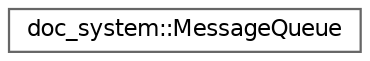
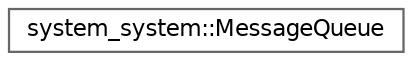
node "doc_system::MessageQueue": label "doc_system::MessageQueue" -> "system_system::MessageQueue"
